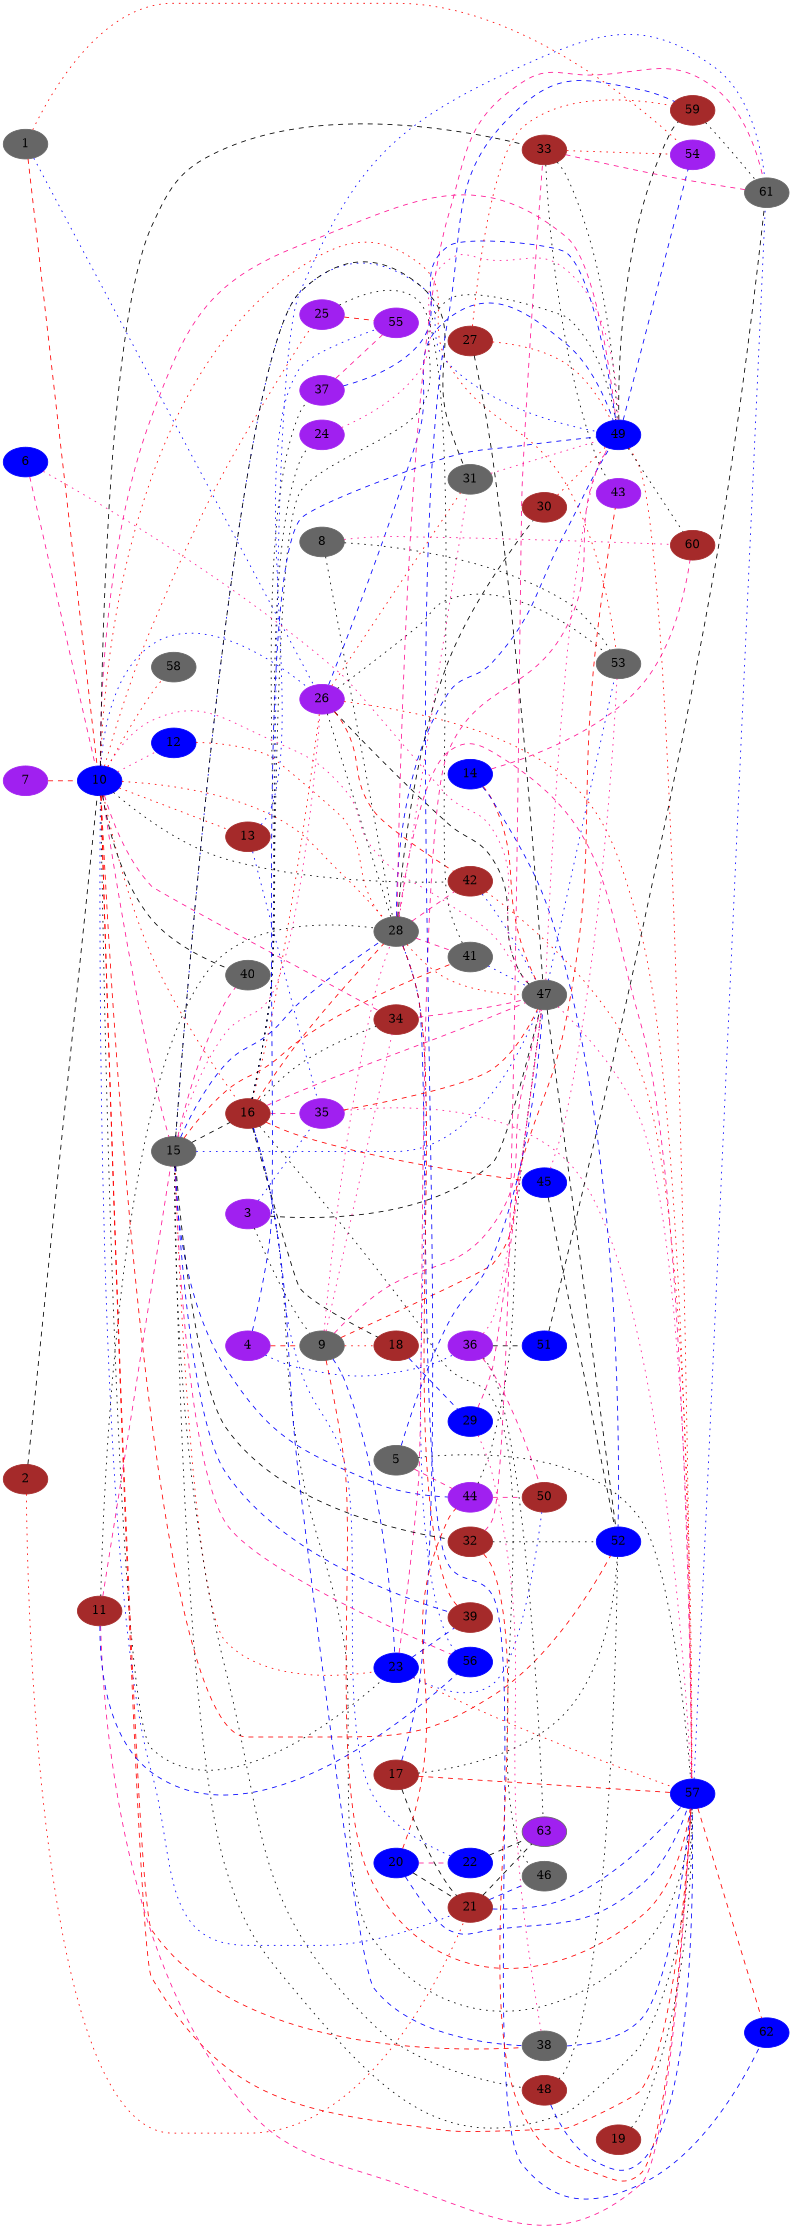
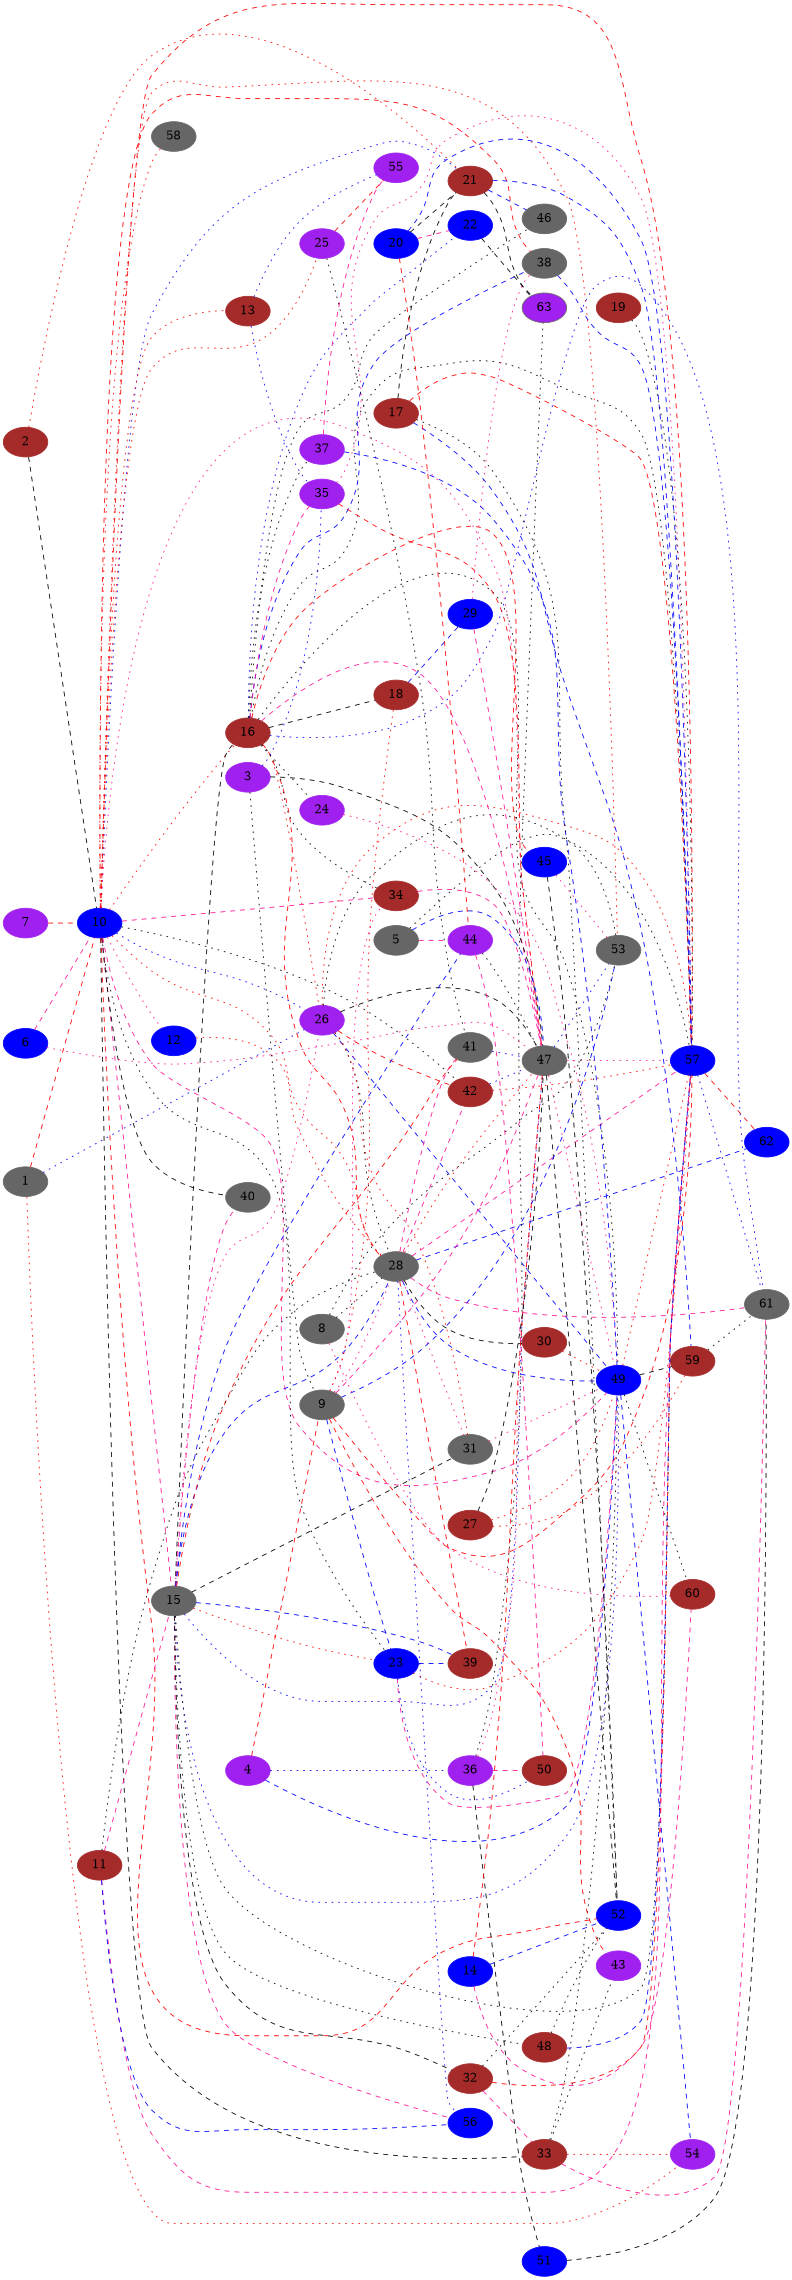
edge "53" -- "9": added
